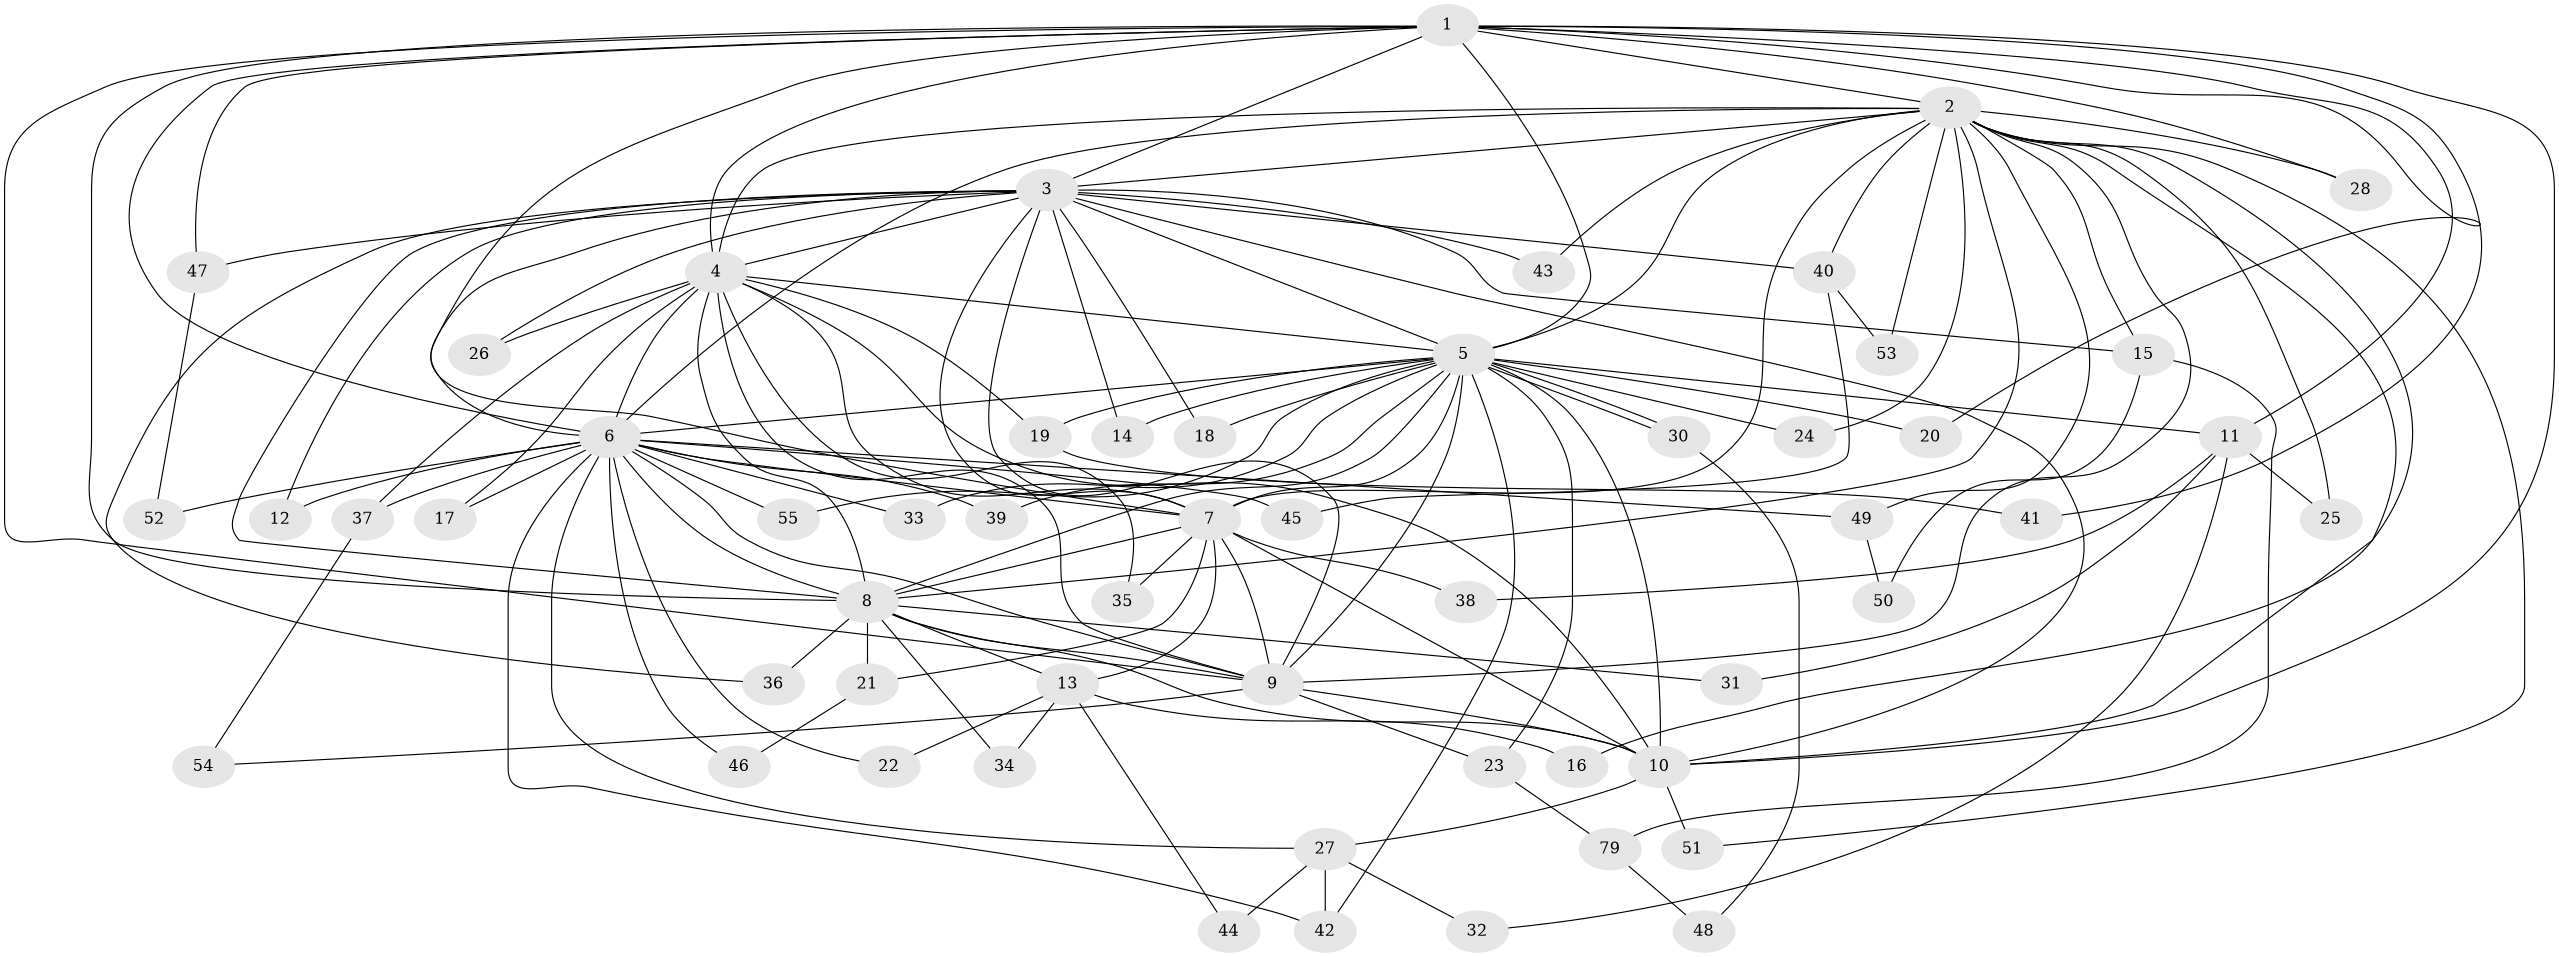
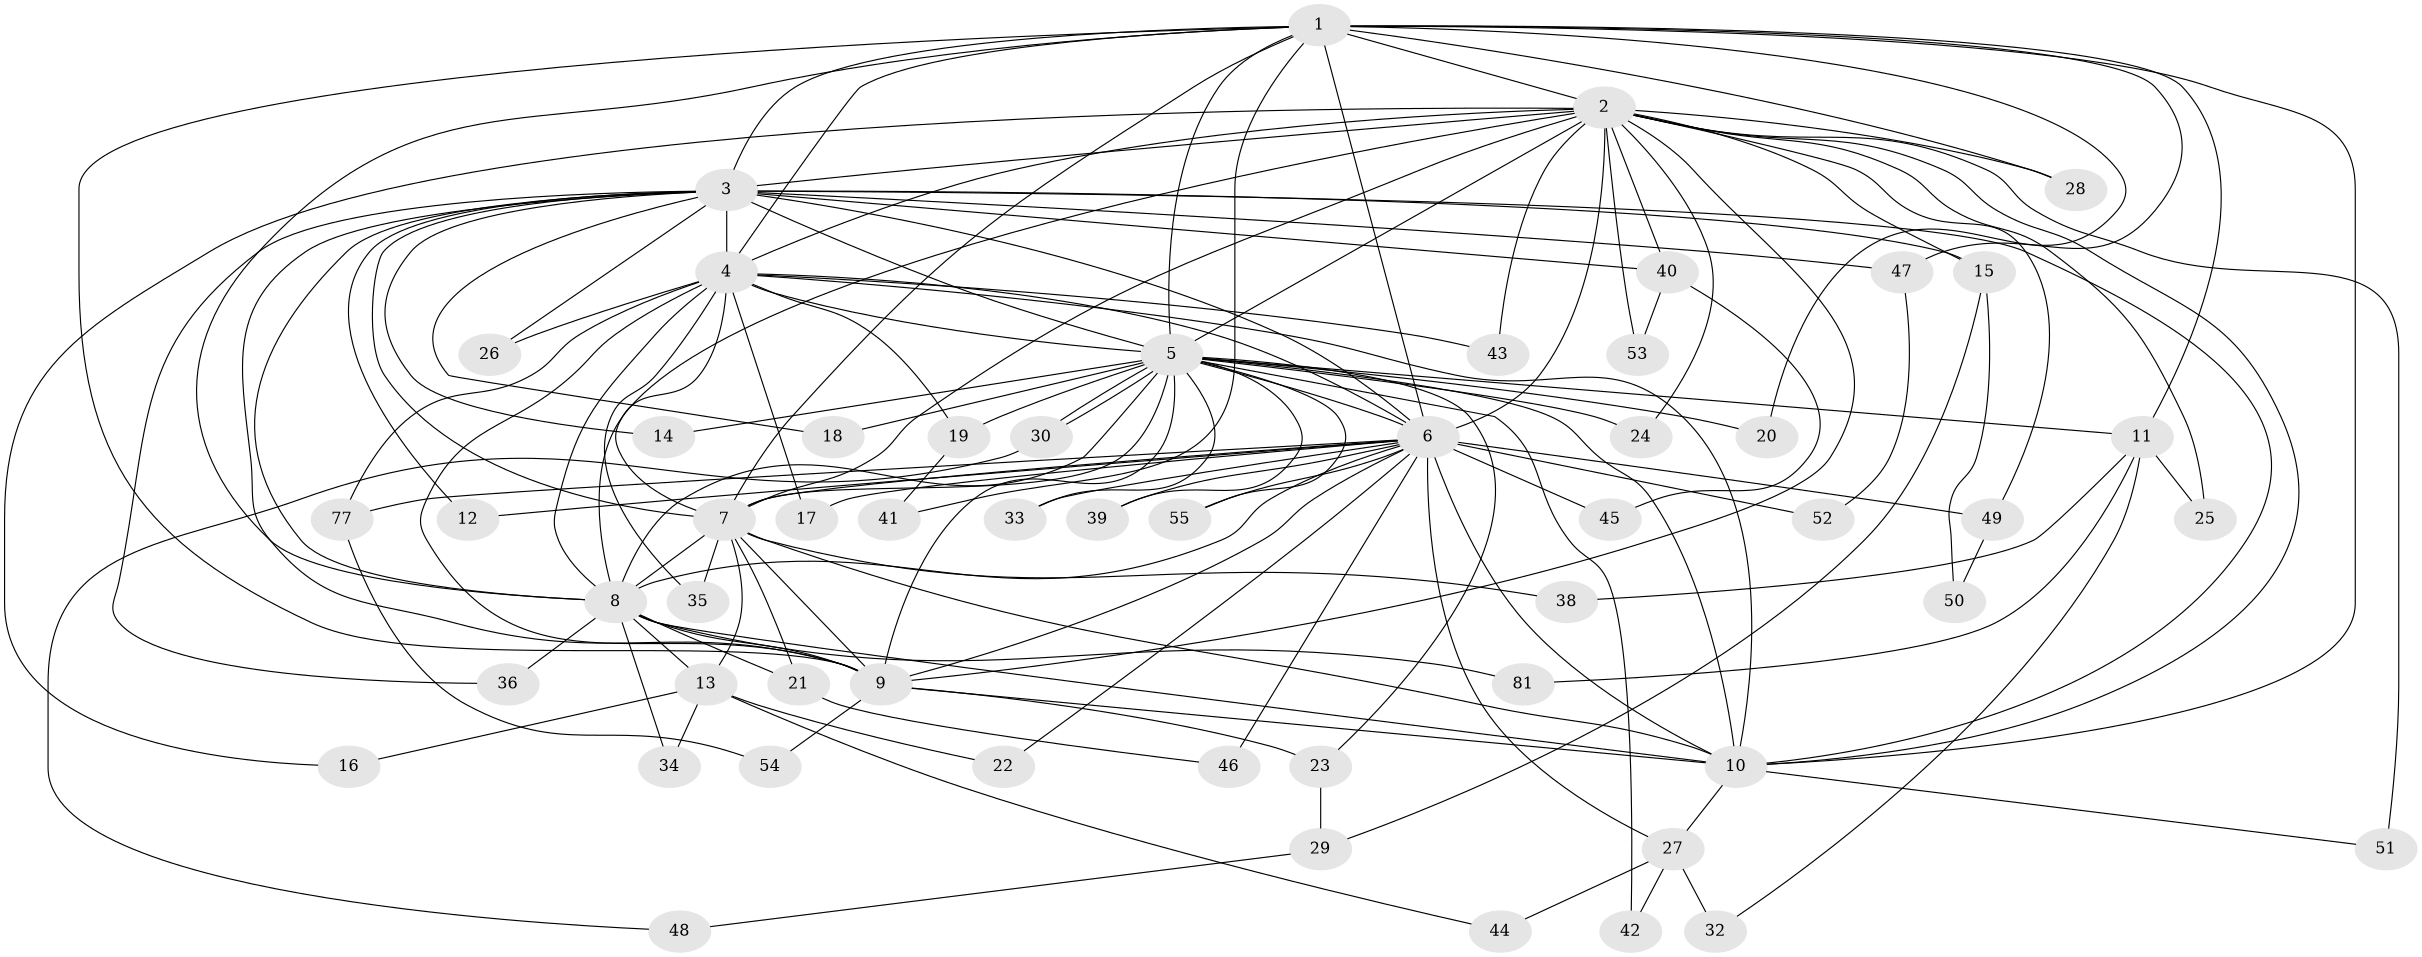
edge "3" -- "43": now "4" -- "43"
node "37": label "37" -> "77"
node "31": label "31" -> "81"
edge "6" -- "42": now "6" -- "10"
node "79": label "79" -> "29"
